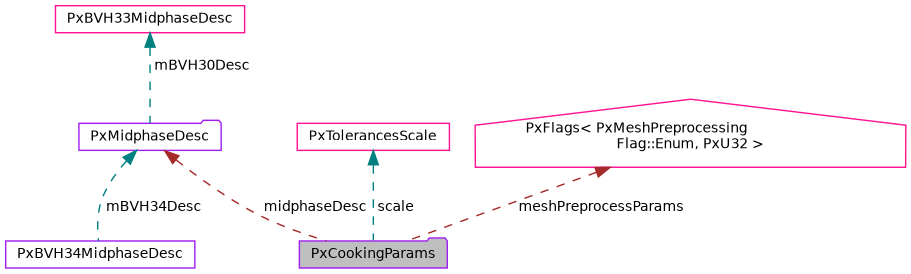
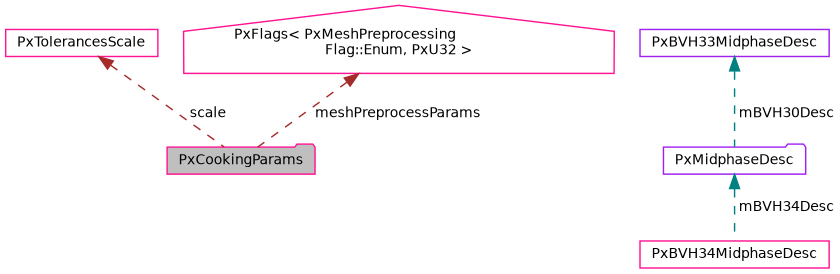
node "PxBVH33MidphaseDesc": color deeppink -> purple
edge "PxCookingParams" -> "PxTolerancesScale": color teal -> brown
edge "PxCookingParams" -> "PxMidphaseDesc": removed, label "midphaseDesc"
node "PxBVH34MidphaseDesc": color purple -> deeppink
node "PxCookingParams": color purple -> deeppink
